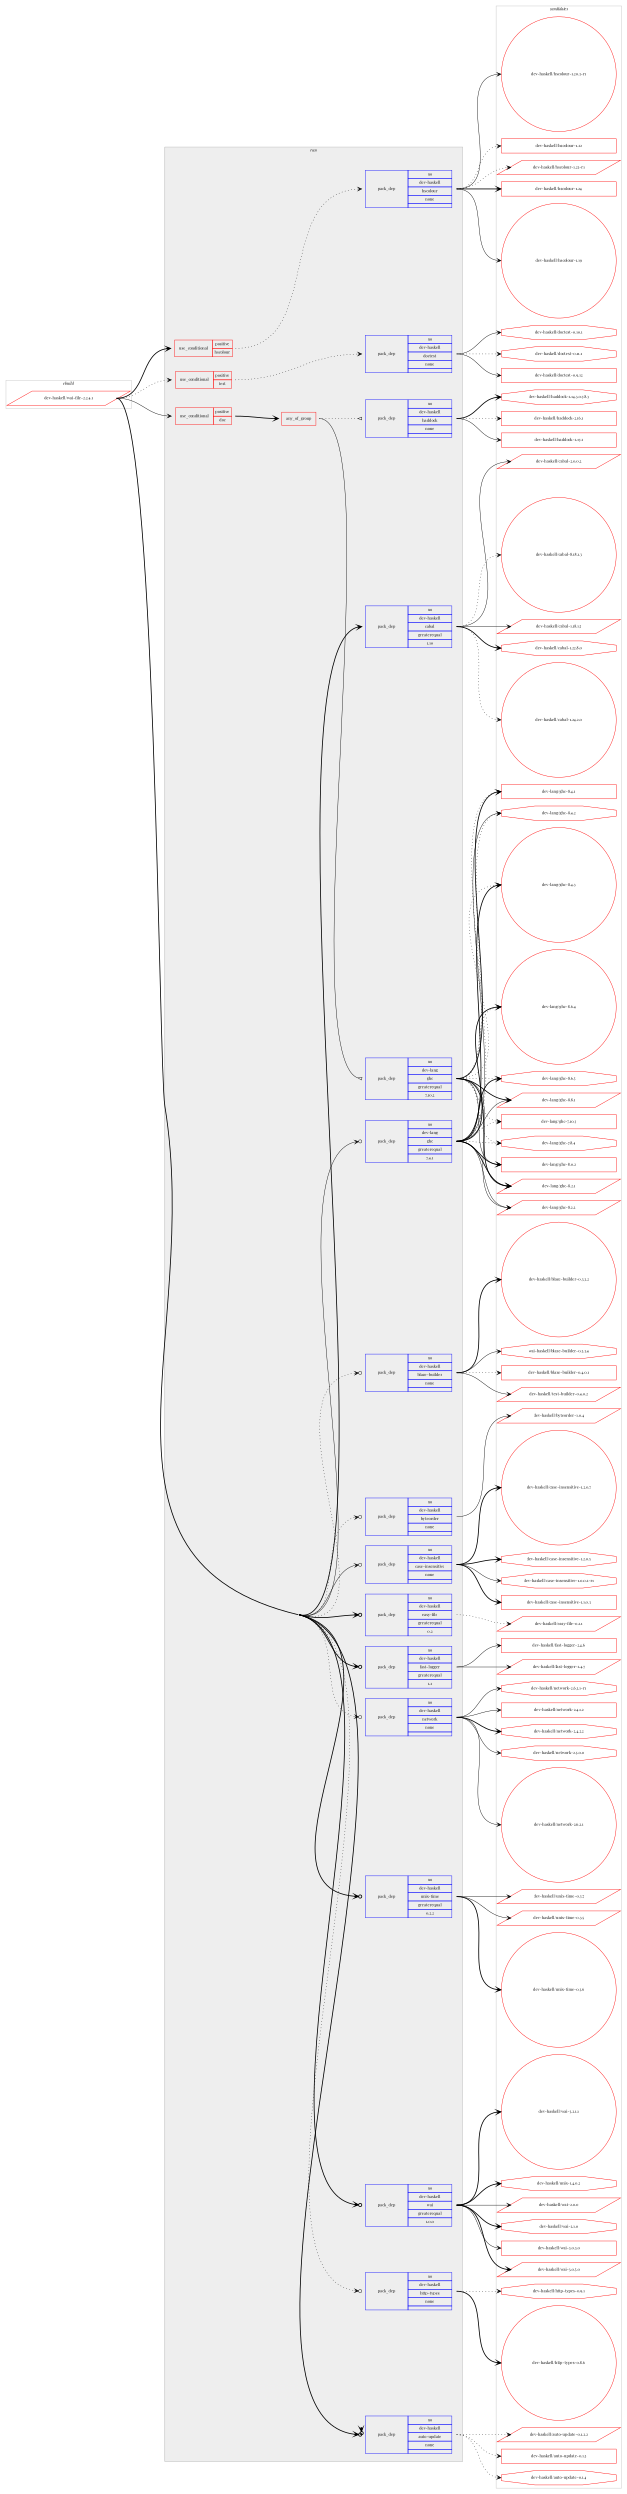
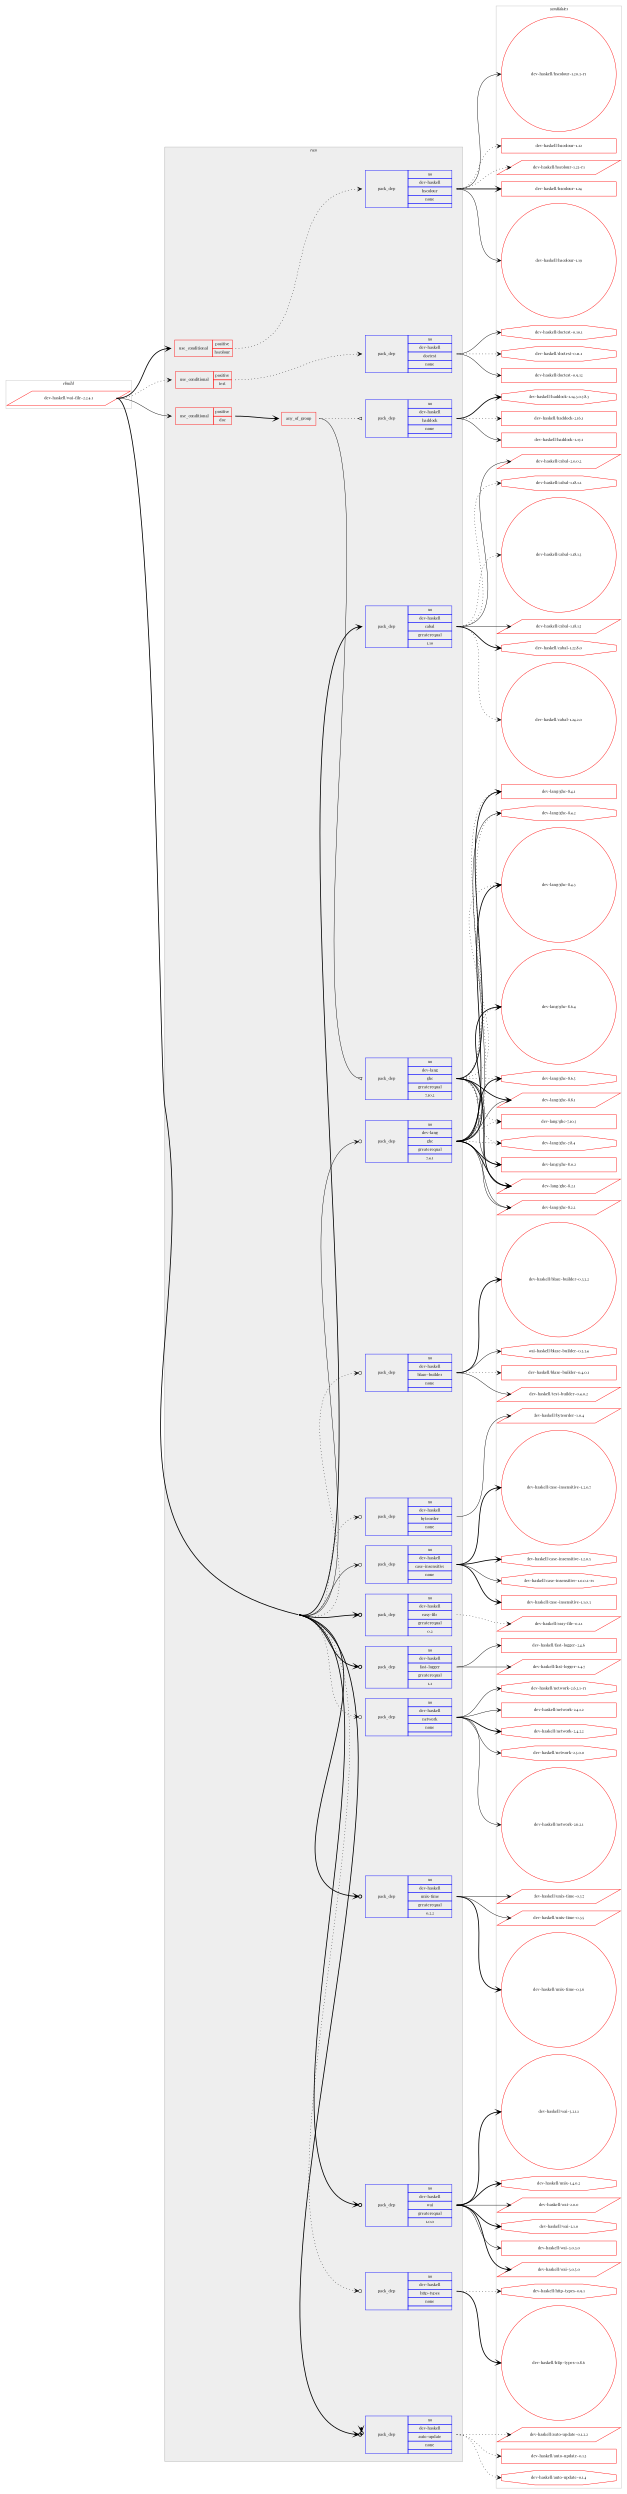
node "dev-haskell/cabal-1.18.1.2": added
node "dev-haskell/cabal-8.18.1.3": label "dev-haskell/cabal-8.18.1.3" -> "dev-haskell/cabal-1.18.1.3"
